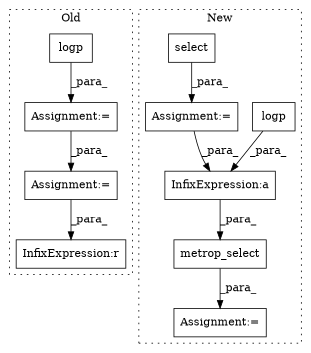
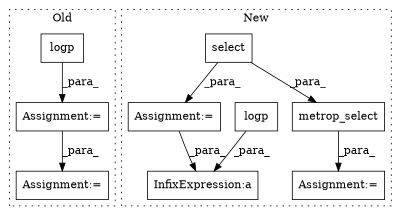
edge "InfixExpression:a" -> "metrop_select": now "select" -> "metrop_select"
node "InfixExpression:r": removed
